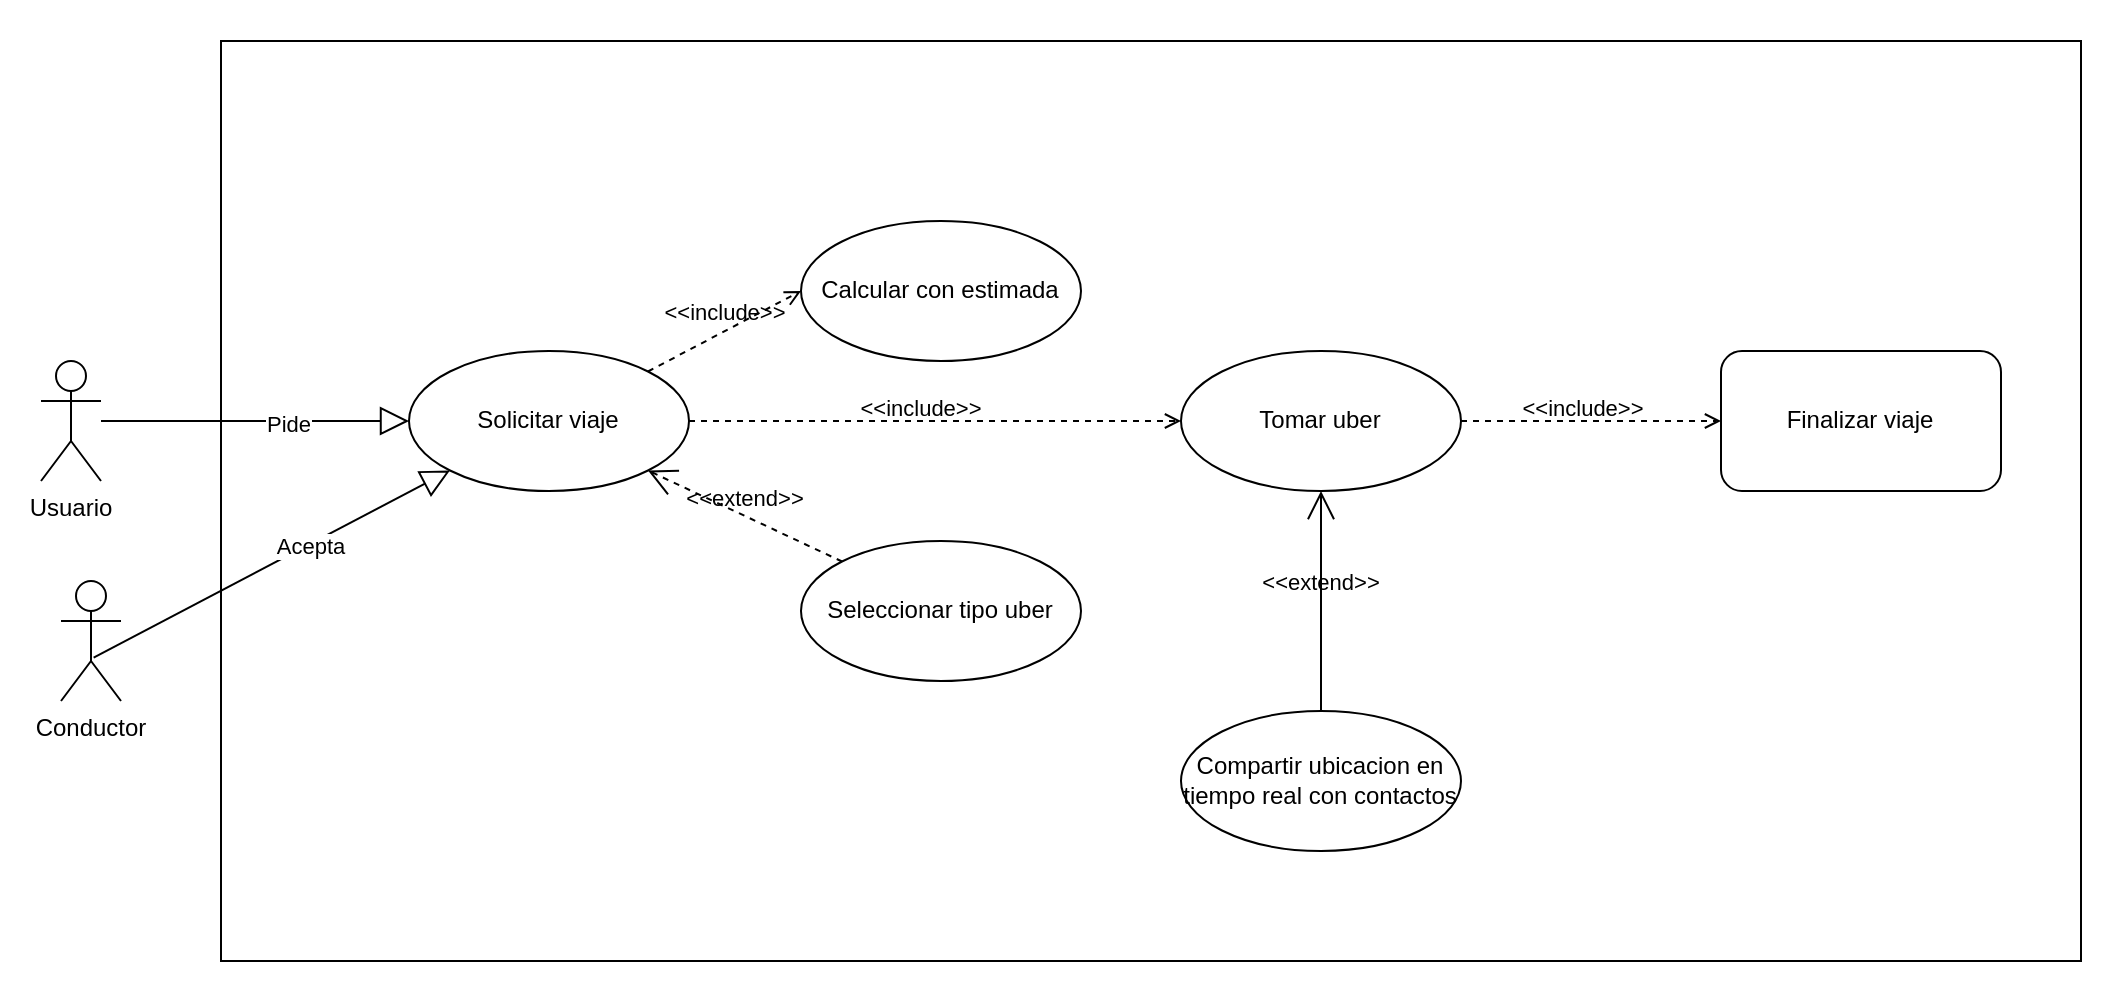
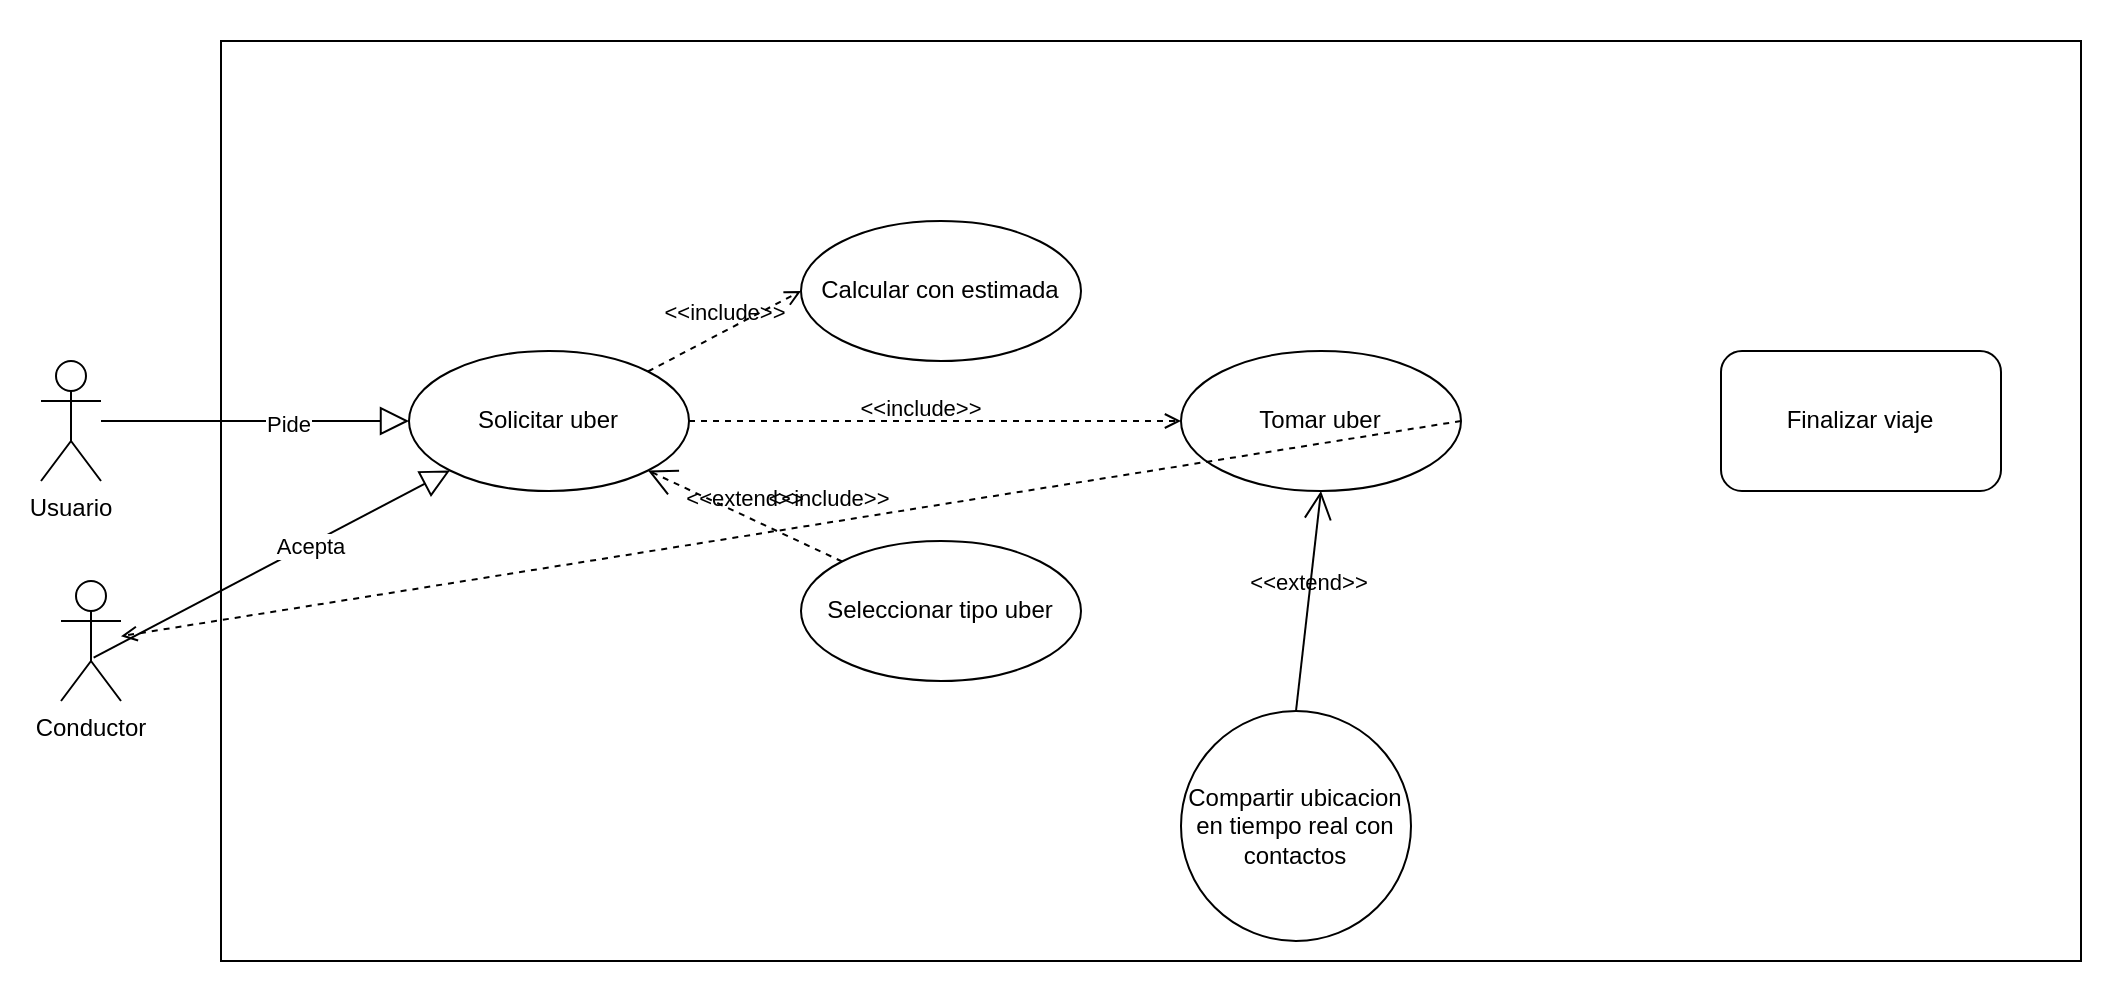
node "Solicitar viaje": label "Solicitar viaje" -> "Solicitar uber"
edge "Tomar uber" -> "Finalizar viaje": now "Tomar uber" -> "Conductor"
node "Compartir ubicacion en tiempo real con contactos": size 280x140 -> 230x230
